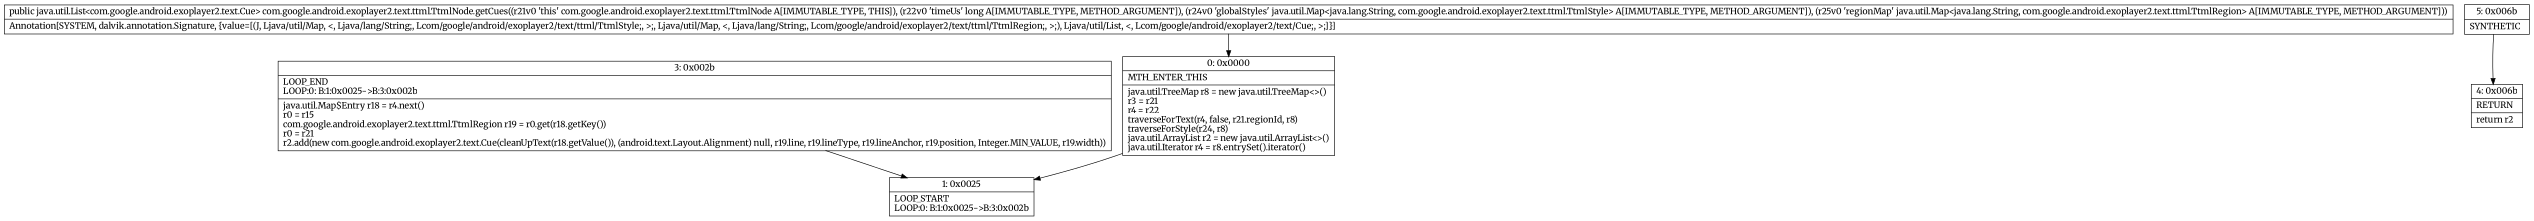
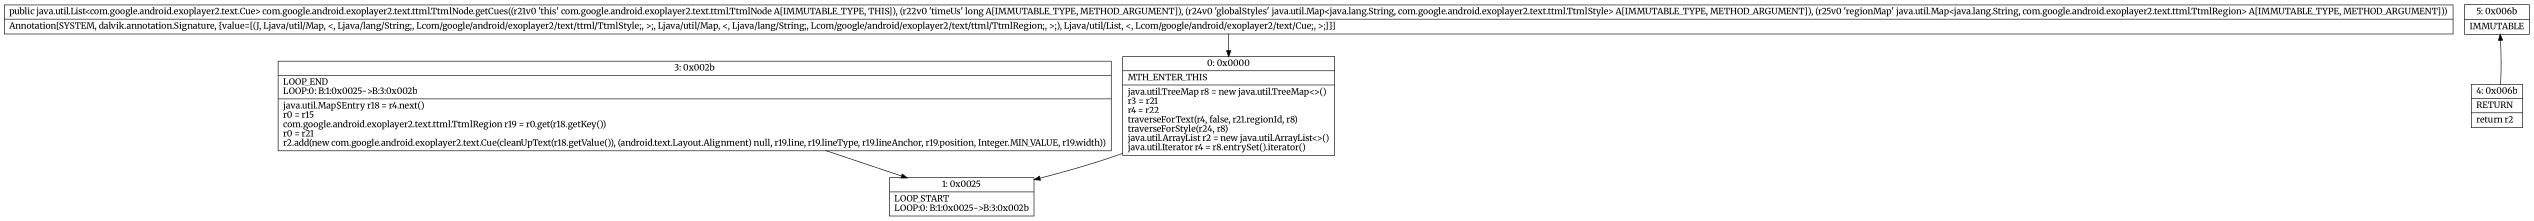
node "5: 0x006b": text "SYNTHETIC" -> "IMMUTABLE"
edge "5: 0x006b" -> "4: 0x006b": reversed
